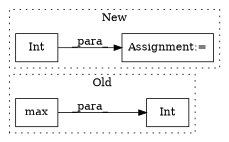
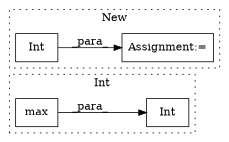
cluster "Old": label "Old" -> "Int"
